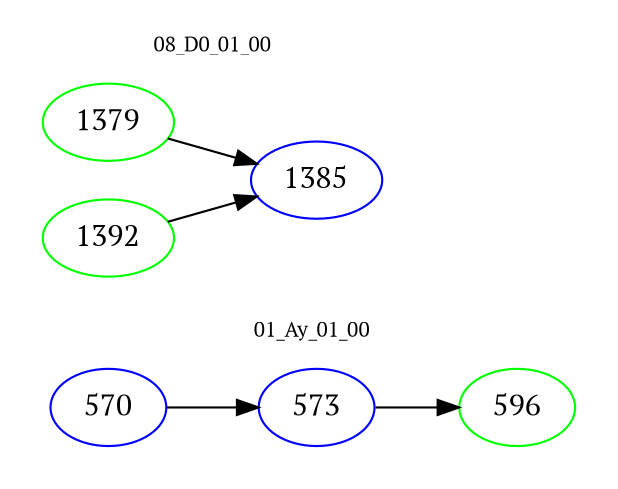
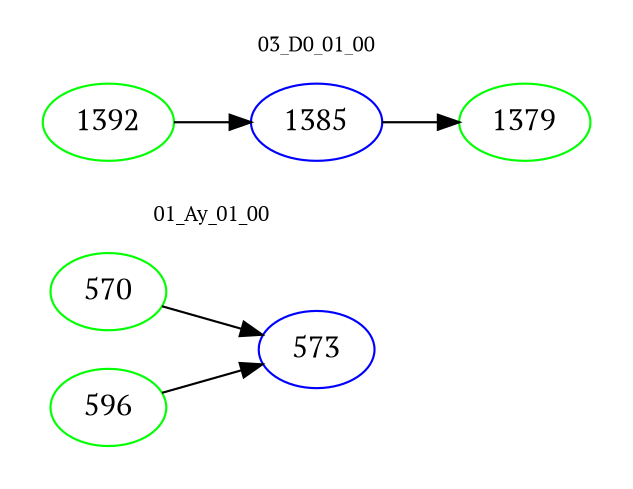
cluster "08_D0_01_00": label "08_D0_01_00" -> "03_D0_01_00"
edge "1379" -> "1385": reversed
node "570": color blue -> green
edge "573" -> "596": reversed
